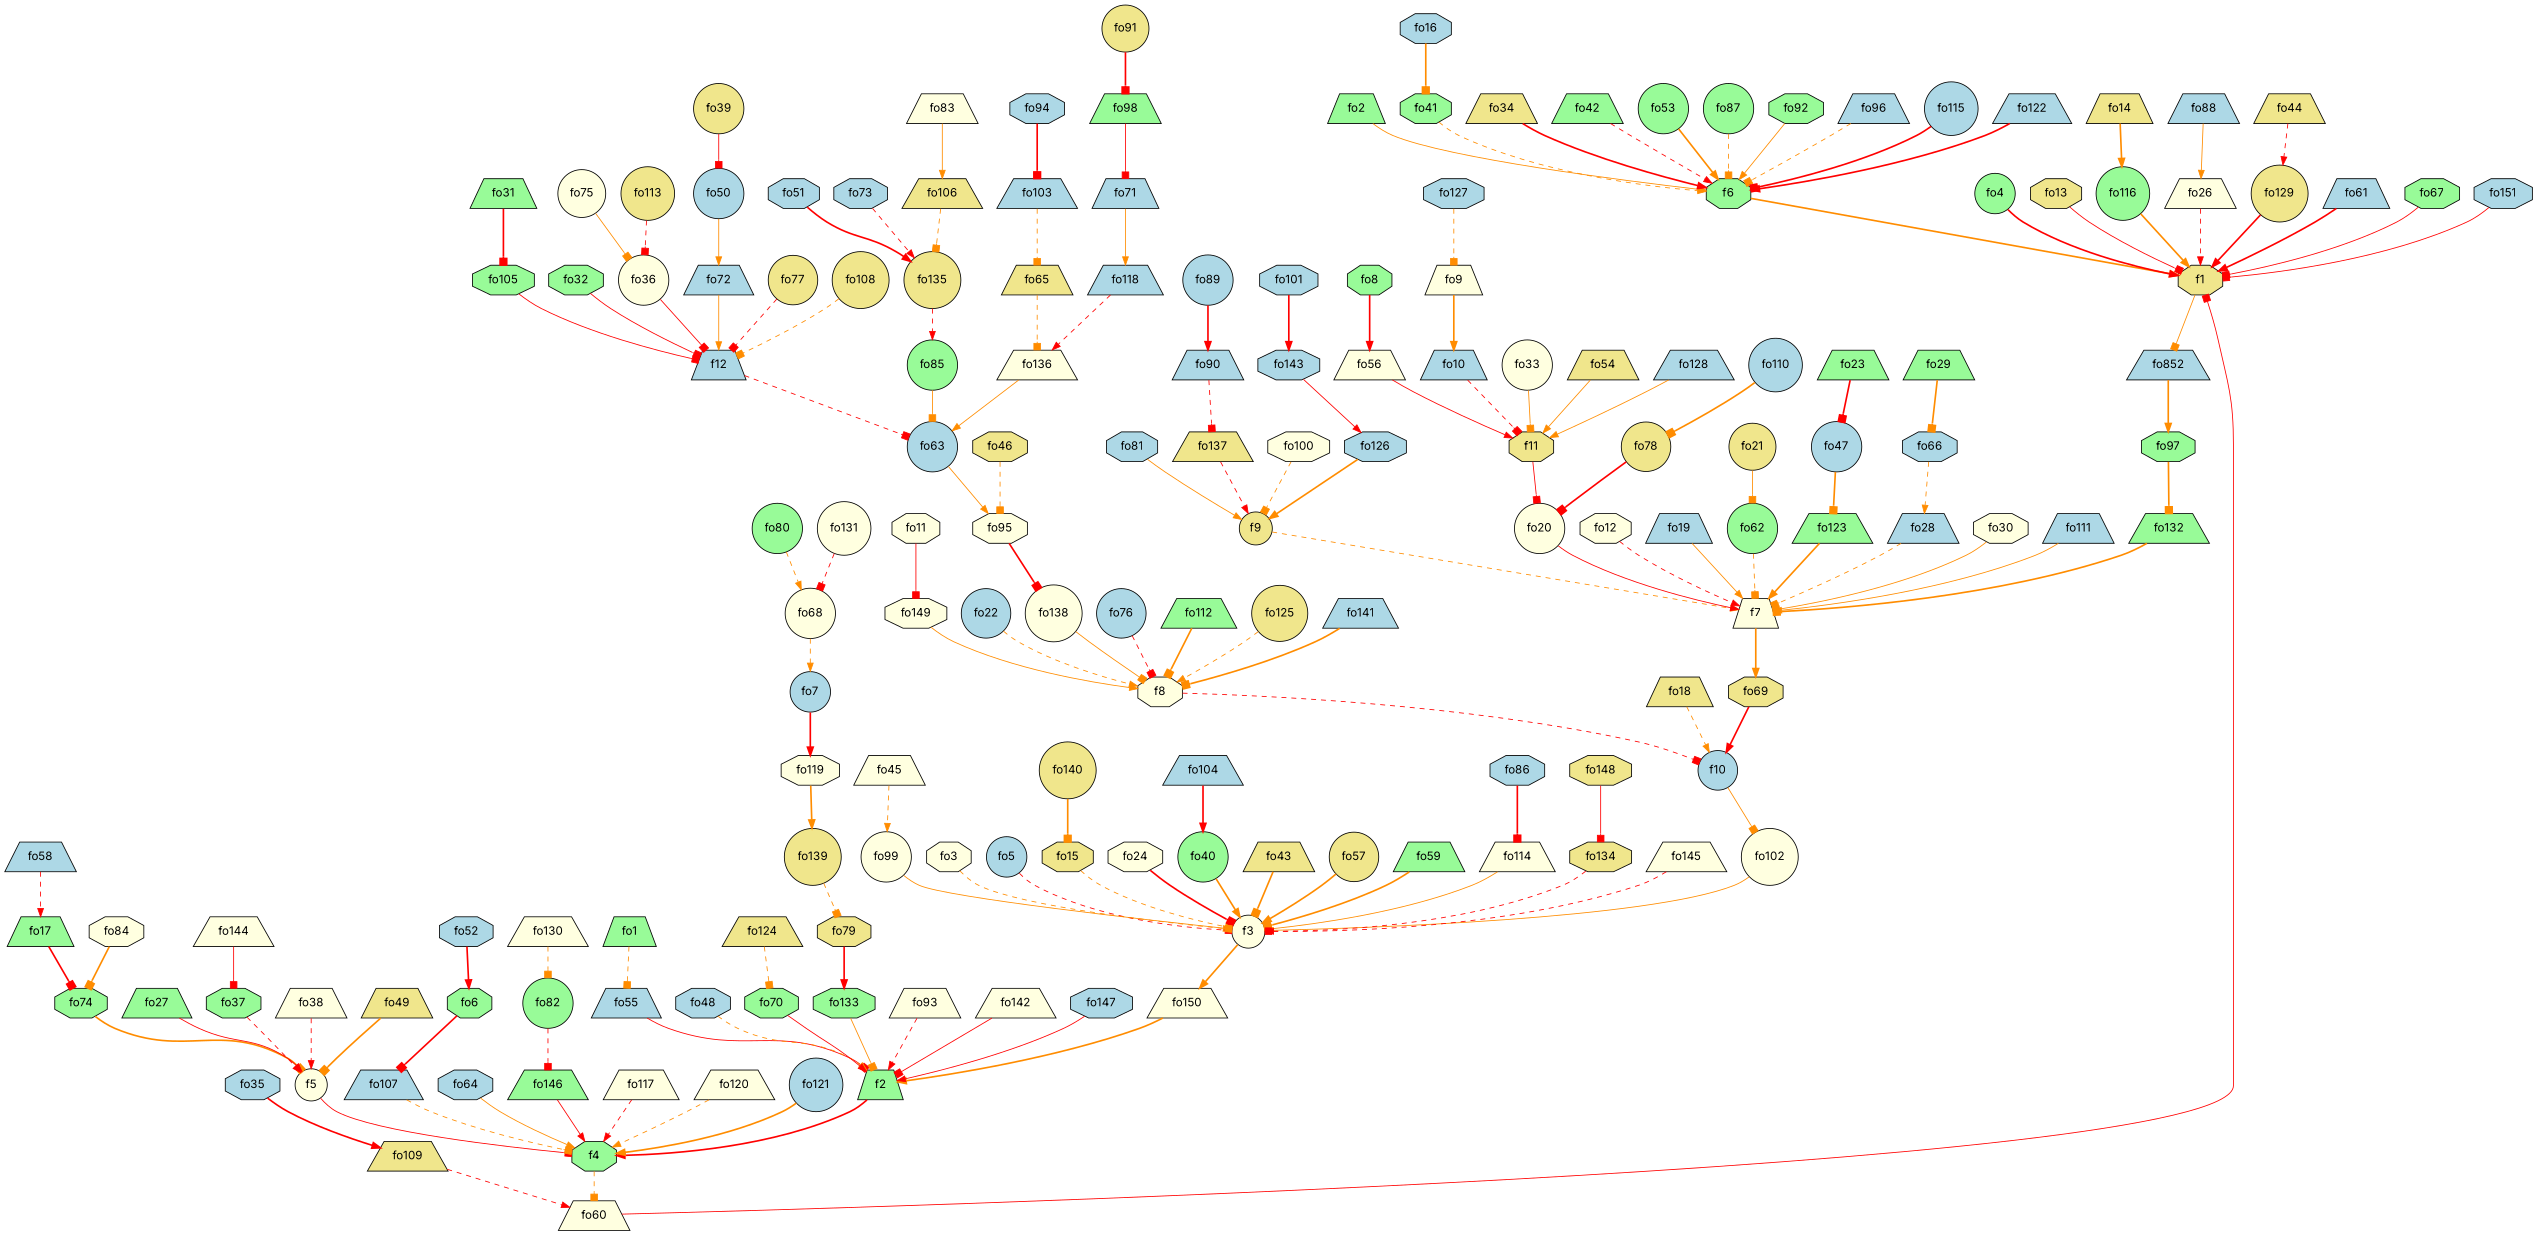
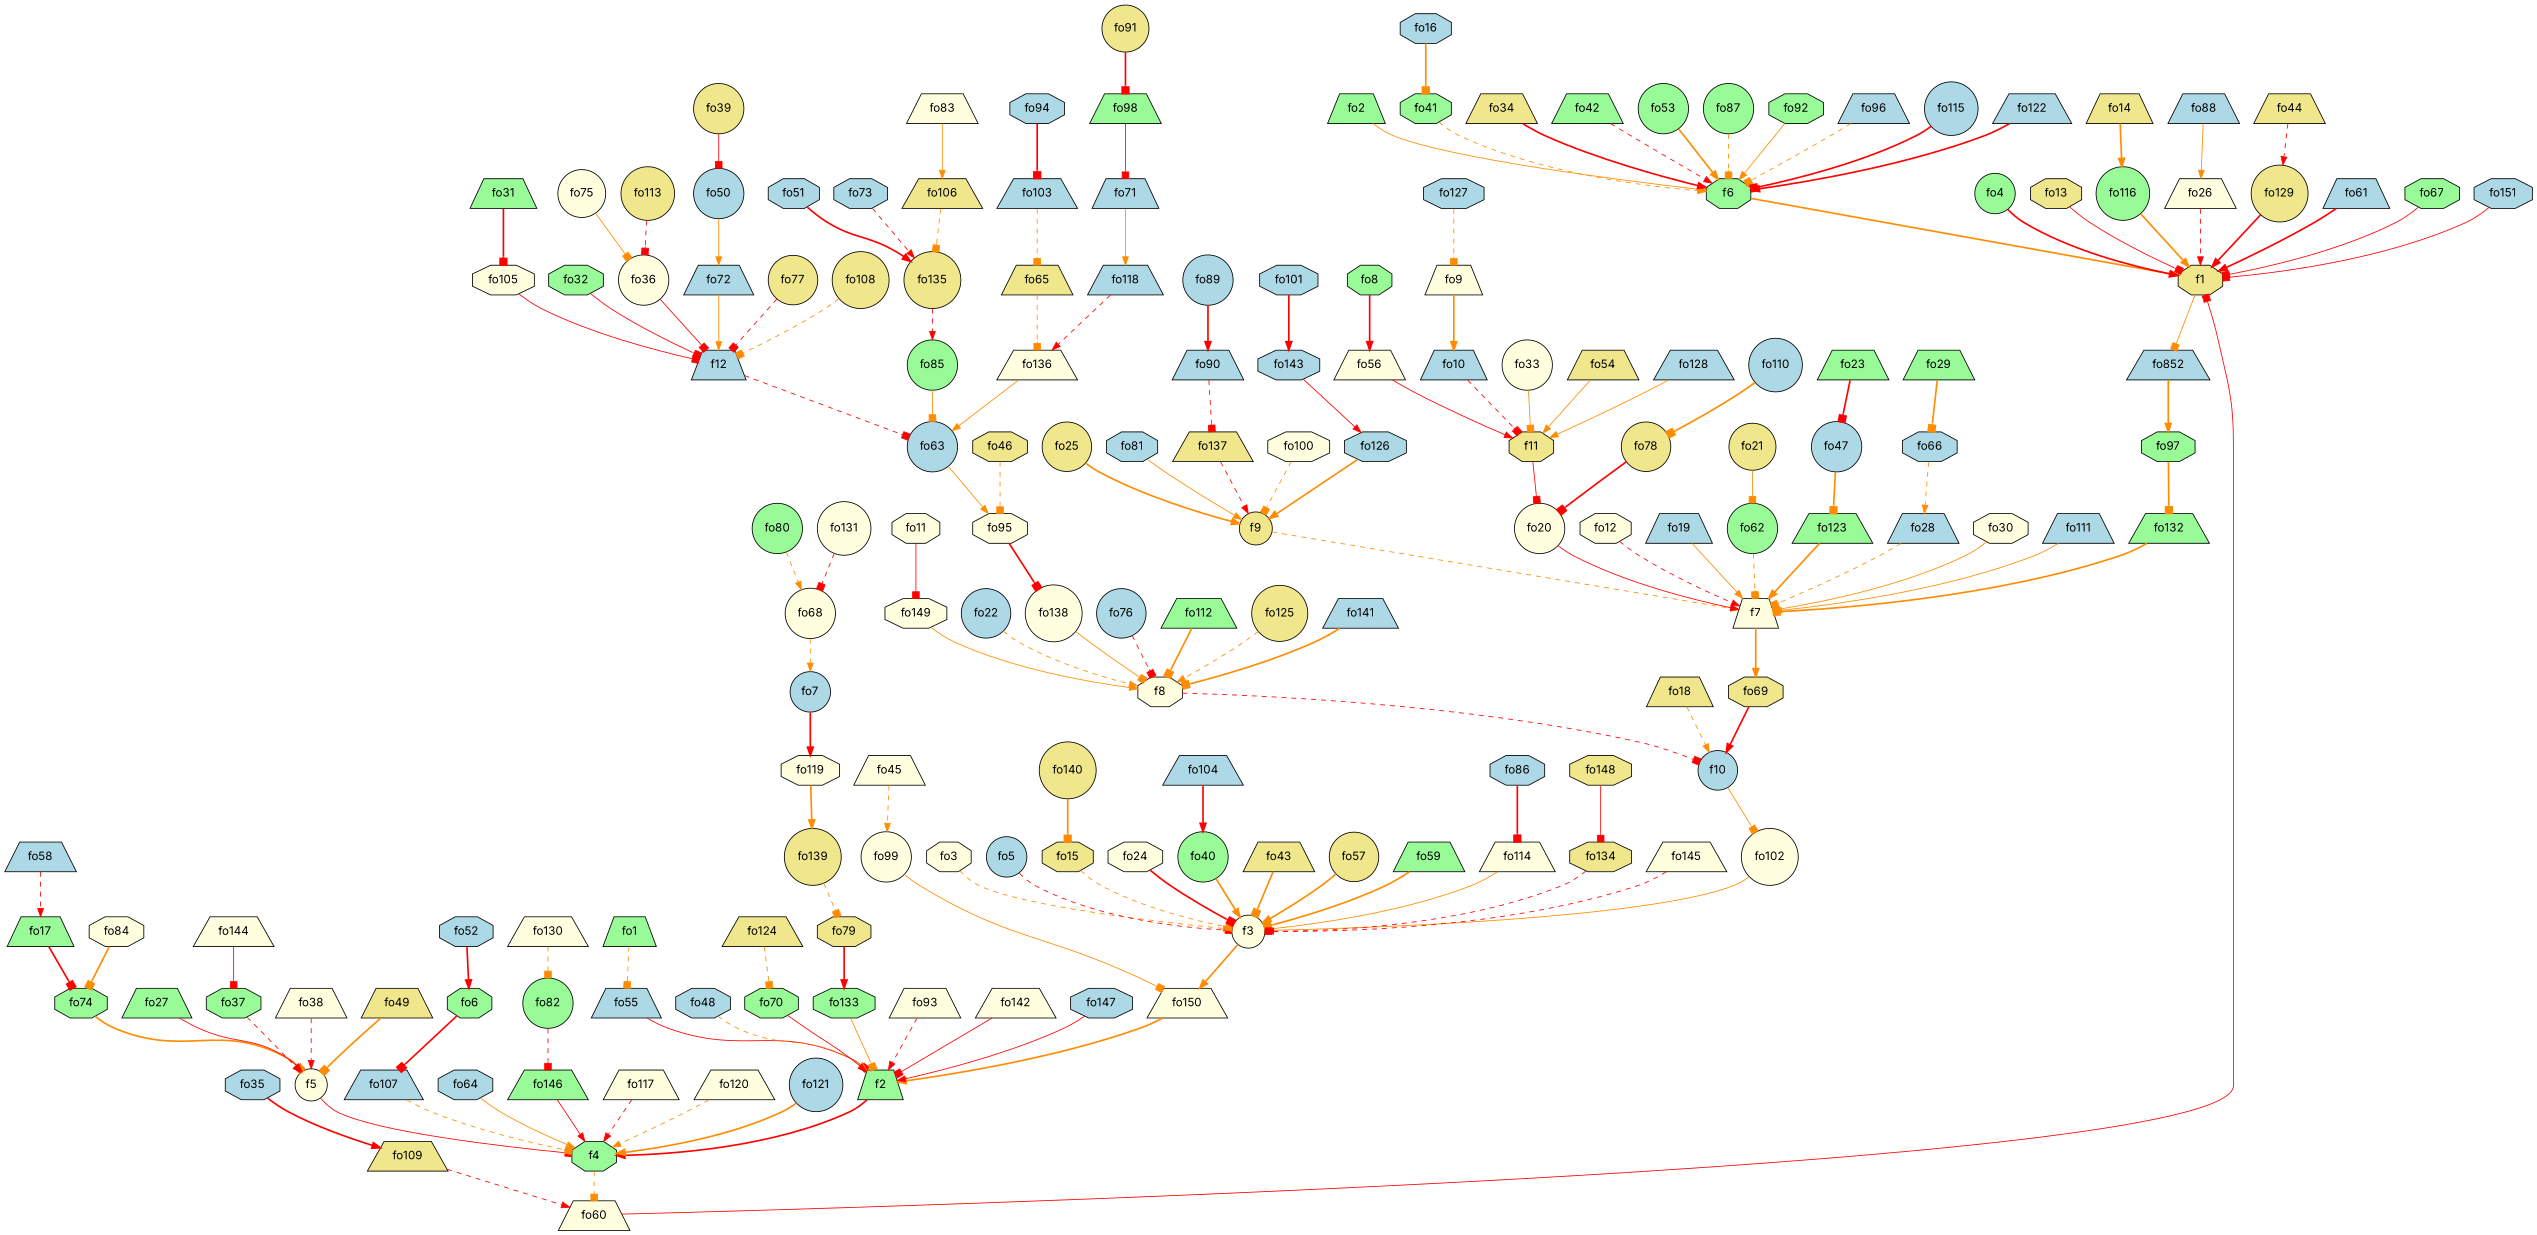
node "fo105": fillcolor palegreen -> lightyellow
node "fo25": added
edge "fo99" -> "f3": now "fo99" -> "fo150"
